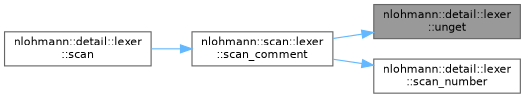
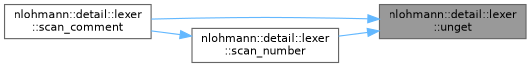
edge "nlohmann::detail::lexer ::scan_number" -> "nlohmann::detail::lexer ::unget": added
node "nlohmann::detail::lexer ::scan": removed
node "nlohmann::scan::lexer ::scan_comment": label "nlohmann::scan::lexer ::scan_comment" -> "nlohmann::detail::lexer ::scan_comment"
